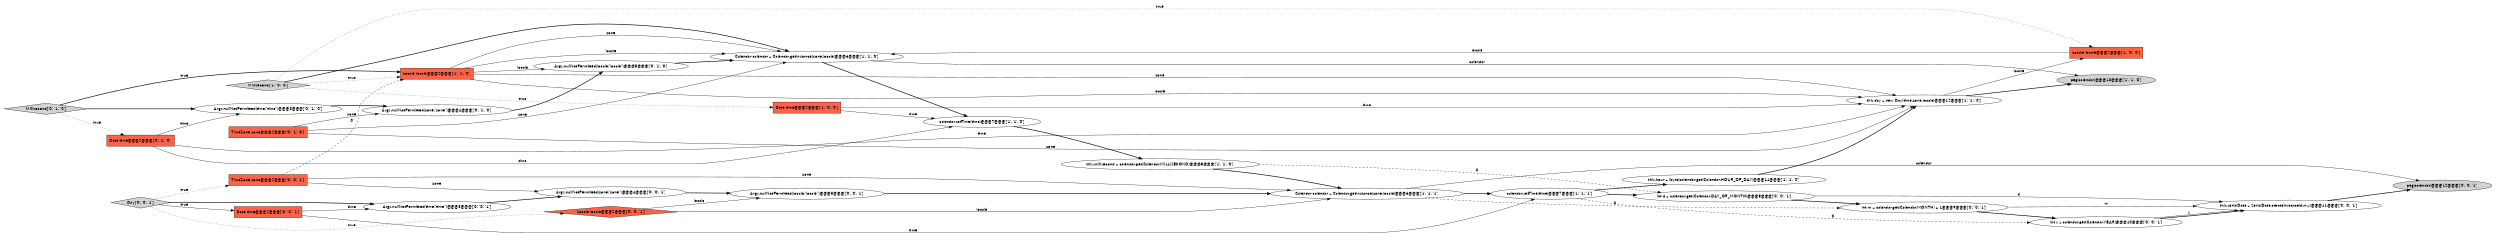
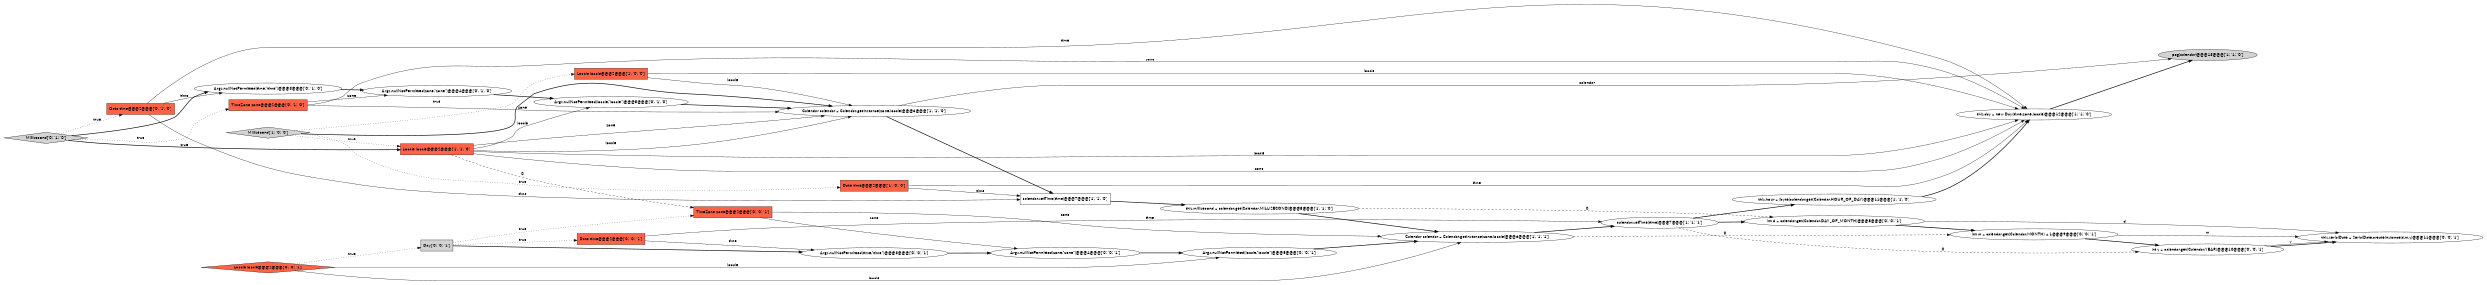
edge "this.day = new Day(time,zone,locale)@@@12@@@['1', '1', '0']" -> "Locale locale@@@2@@@['1', '0', '0']": reversed
node "calendar.setTime(time)@@@7@@@['1', '1', '0']": shape ellipse -> box
edge "TimeZone zone@@@2@@@['0', '0', '1']" -> "Locale locale@@@2@@@['1', '1', '0']": reversed
edge "Millisecond['0', '1', '0']" -> "TimeZone zone@@@2@@@['0', '1', '0']": added, label "true"
node "peg(calendar)@@@12@@@['0', '0', '1']": removed
node "Day['0', '0', '1']": shape diamond -> box
edge "Day['0', '0', '1']" -> "Date time@@@2@@@['0', '0', '1']": style solid -> dotted
edge "Day['0', '0', '1']" -> "Locale locale@@@2@@@['0', '0', '1']": reversed
